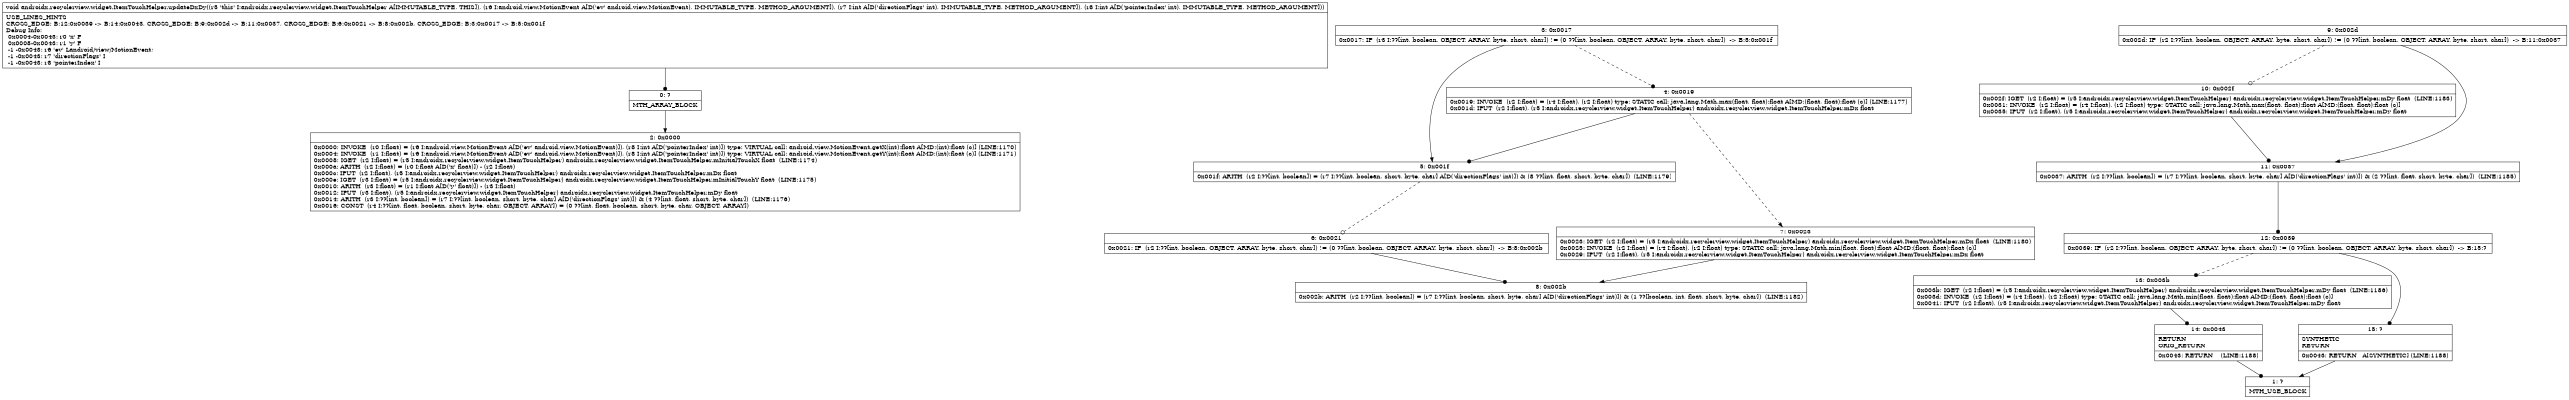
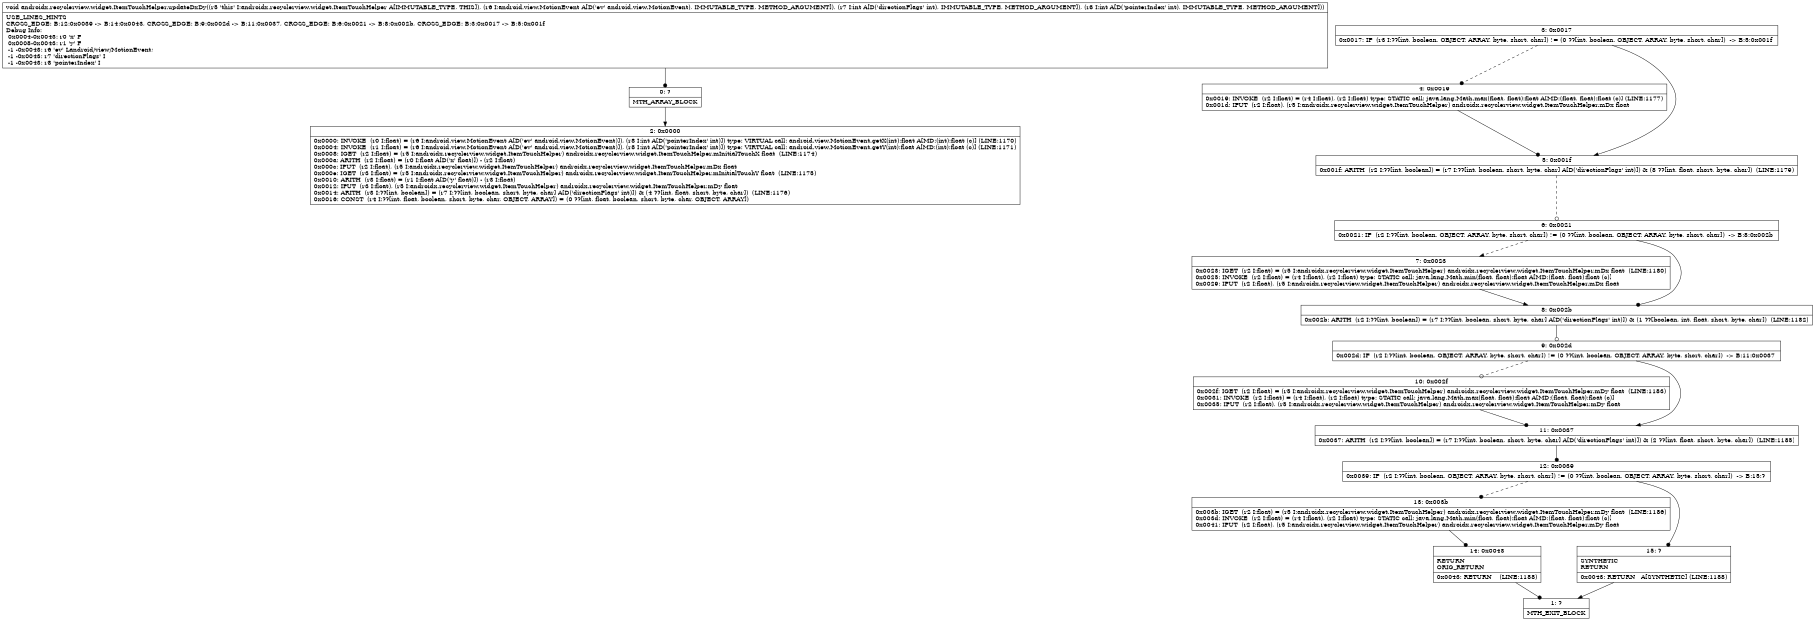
edge "4: 0x0019" -> "7: 0x0023": now "6: 0x0021" -> "7: 0x0023"
edge "8: 0x002b" -> "9: 0x002d": added
node "1: ?": text "MTH_USE_BLOCK" -> "MTH_EXIT_BLOCK"
